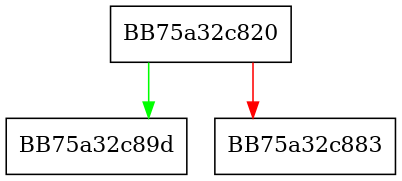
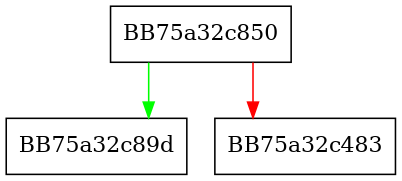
node "BB75a32c820": label "BB75a32c820" -> "BB75a32c850"
node "BB75a32c883": label "BB75a32c883" -> "BB75a32c483"
